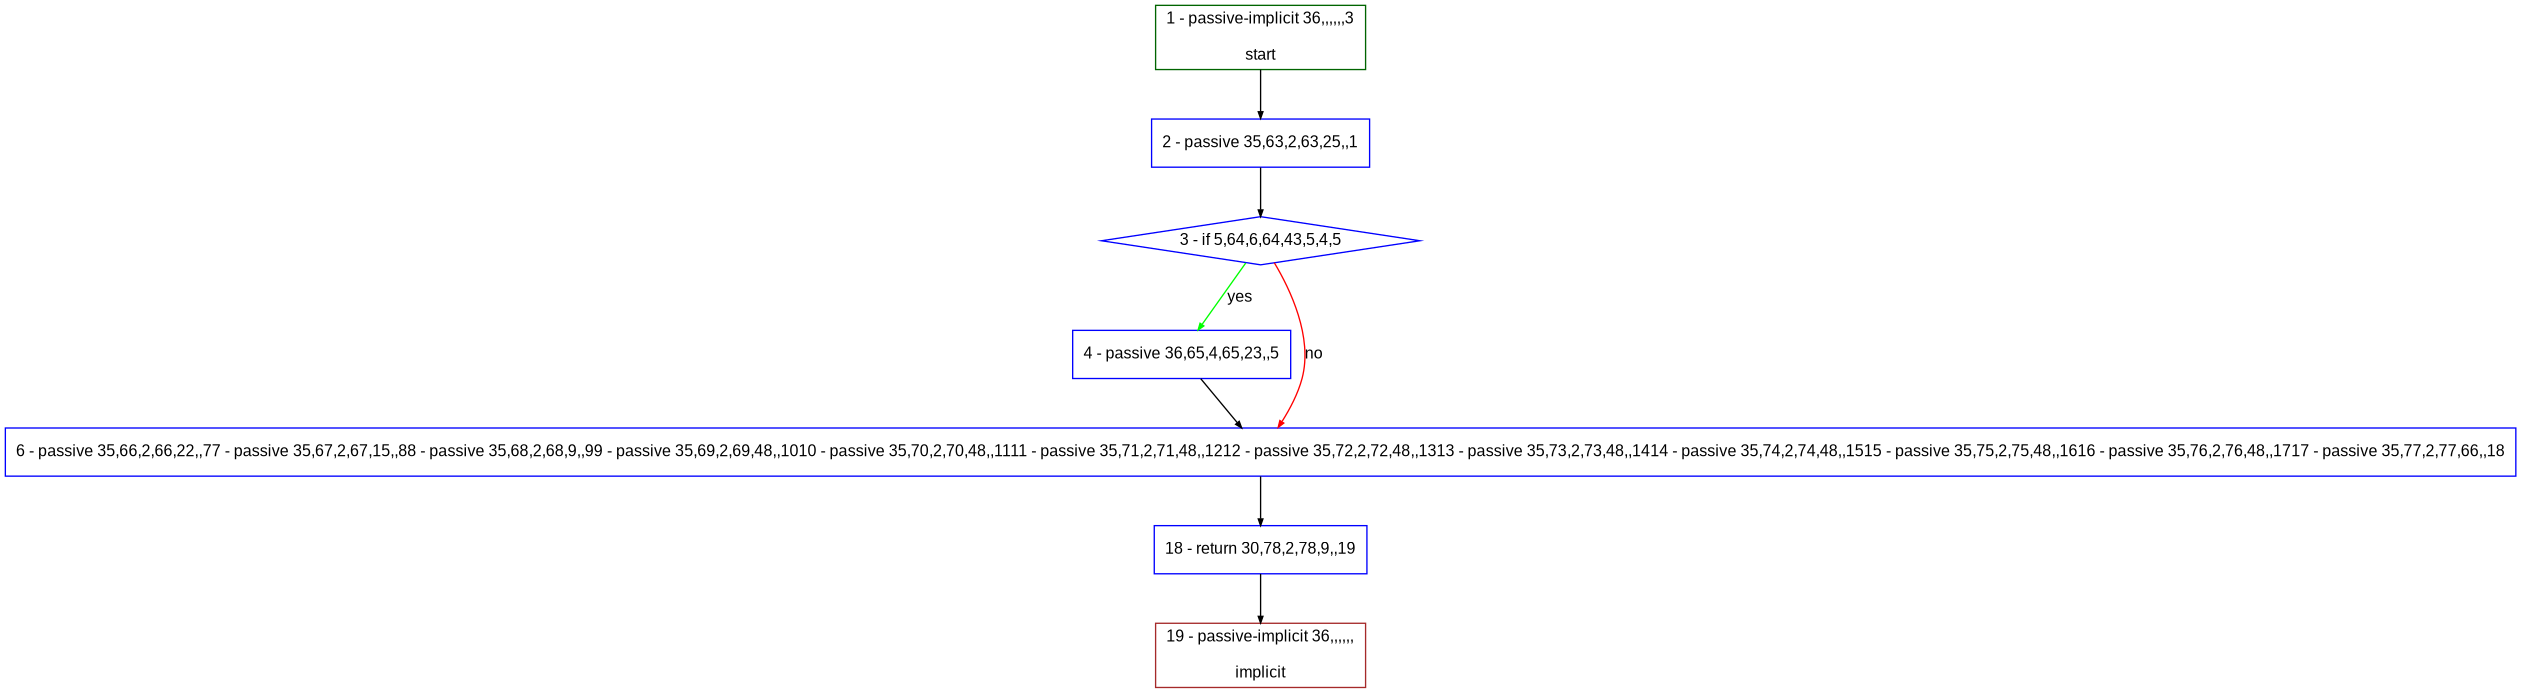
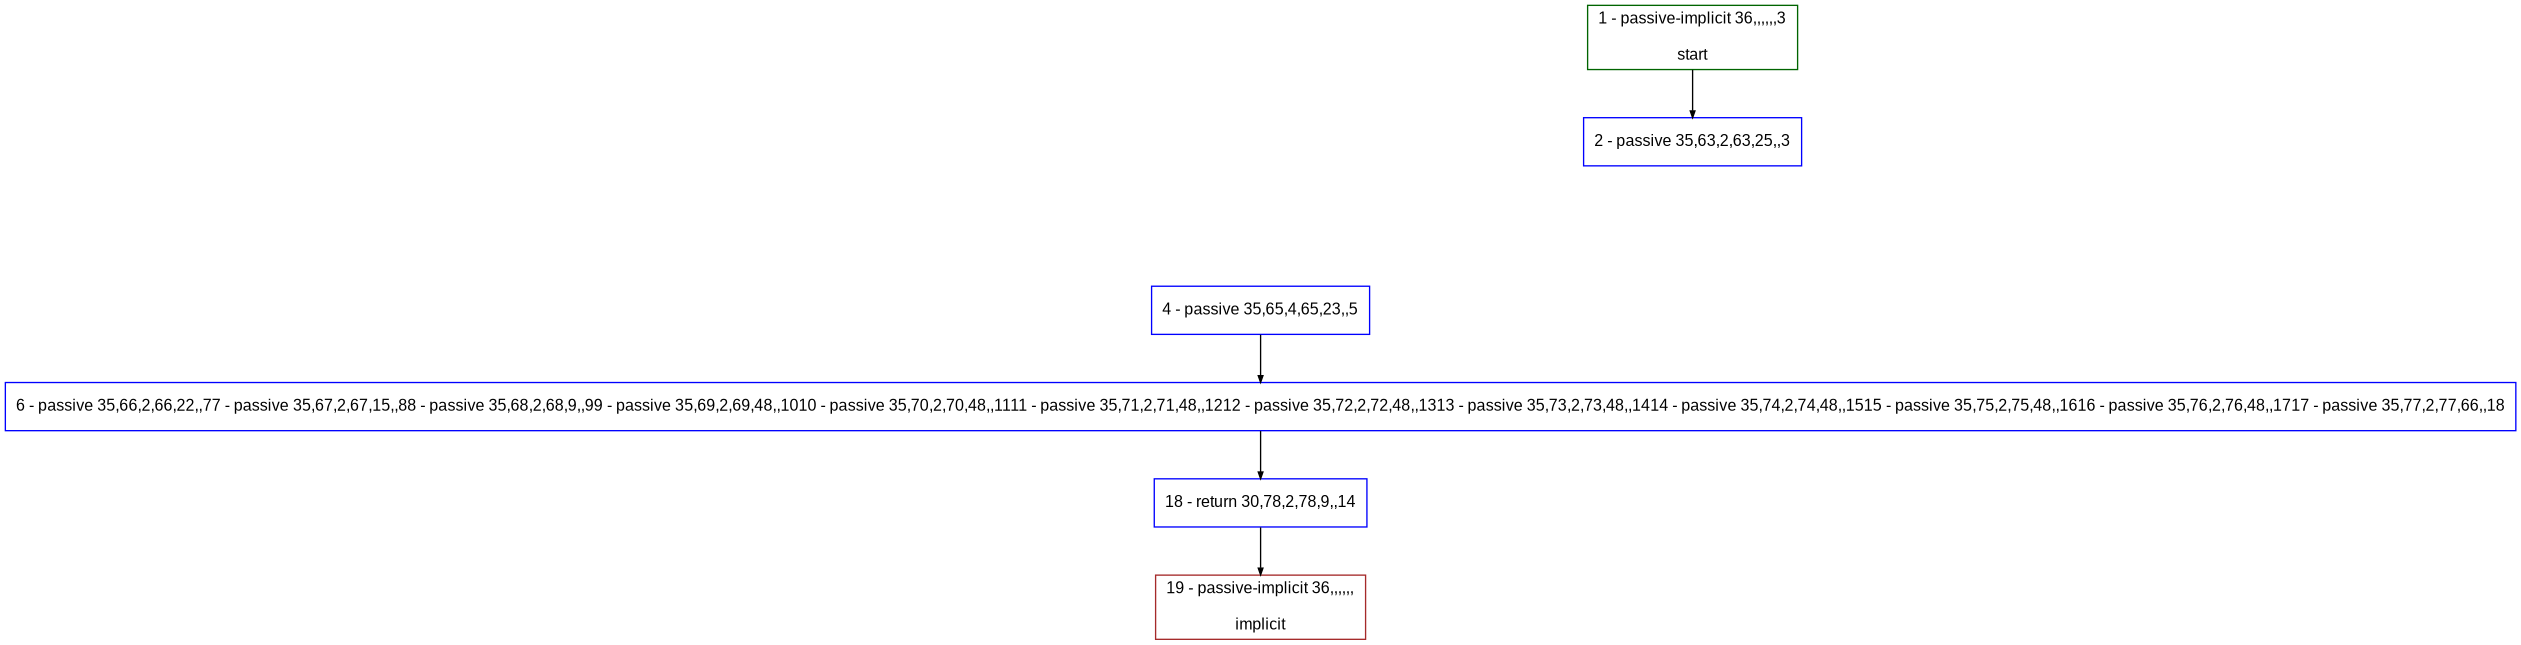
node "2 - passive 35,63,2,63,25,,1": label "2 - passive 35,63,2,63,25,,1" -> "2 - passive 35,63,2,63,25,,3"
node "3 - if 5,64,6,64,43,5,4,5": removed
node "4 - passive 36,65,4,65,23,,5": label "4 - passive 36,65,4,65,23,,5" -> "4 - passive 35,65,4,65,23,,5"
node "18 - return 30,78,2,78,9,,19": label "18 - return 30,78,2,78,9,,19" -> "18 - return 30,78,2,78,9,,14"
